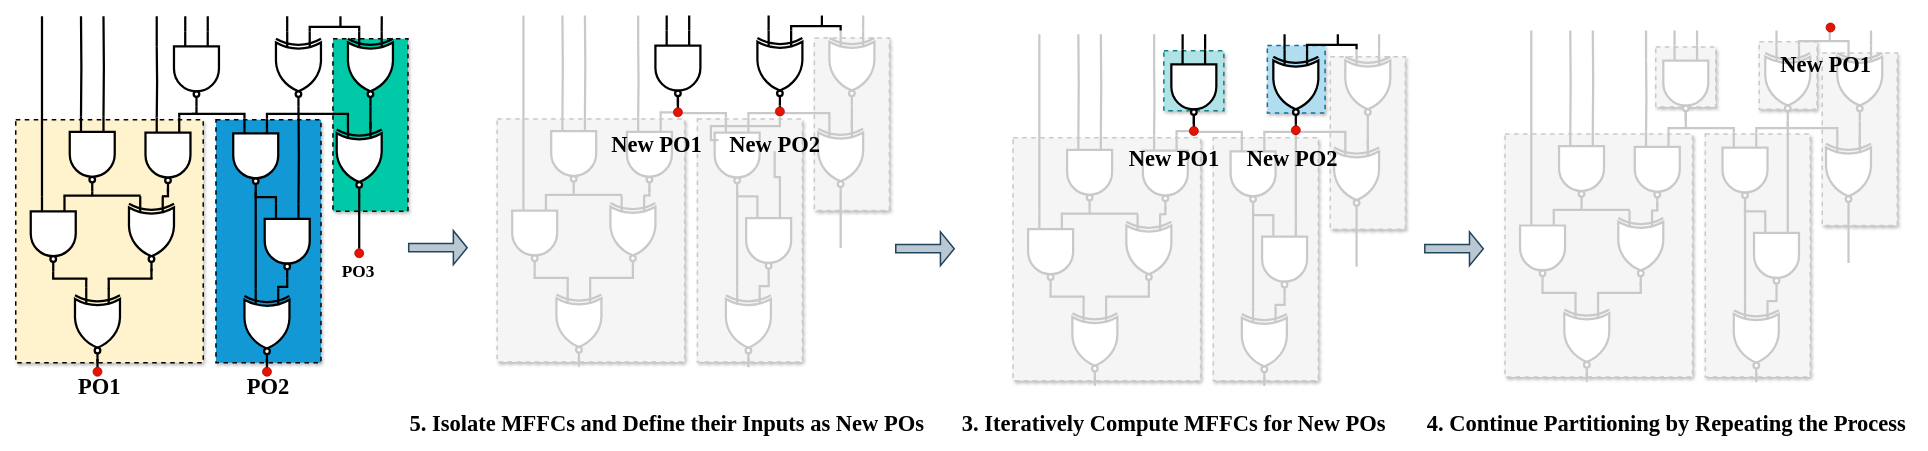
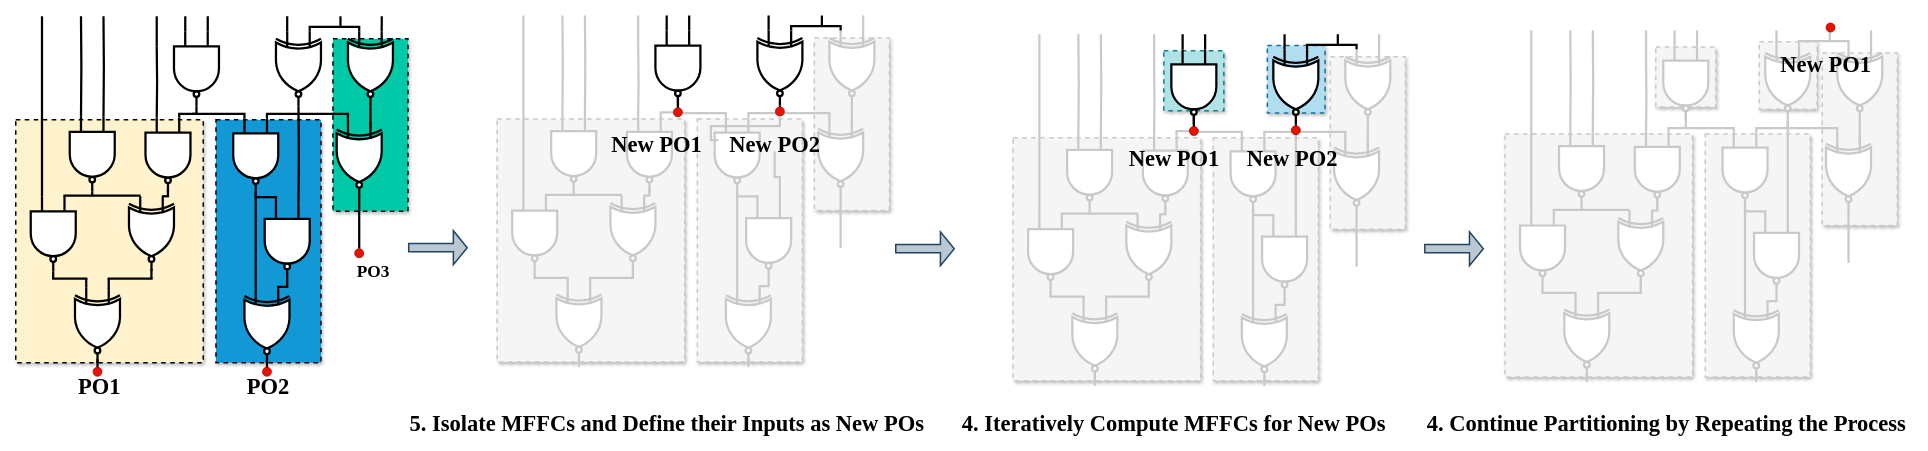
node "PO3": moved (358, 271) -> (373, 271)
node "3. Iteratively Compute MFFCs for New POs": label "3. Iteratively Compute MFFCs for New POs" -> "4. Iteratively Compute MFFCs for New POs"
